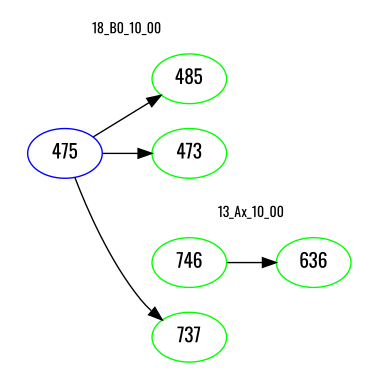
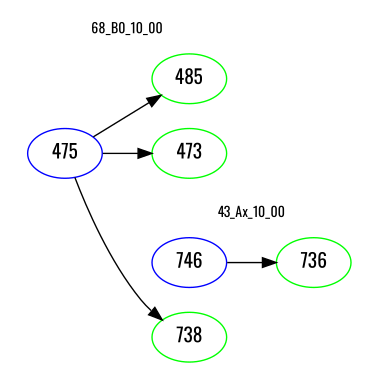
cluster "18_B0_10_00": label "18_B0_10_00" -> "68_B0_10_00"
cluster "13_Ax_10_00": label "13_Ax_10_00" -> "43_Ax_10_00"
node "746": color green -> blue
node "636": label "636" -> "736"
node "737": label "737" -> "738"
